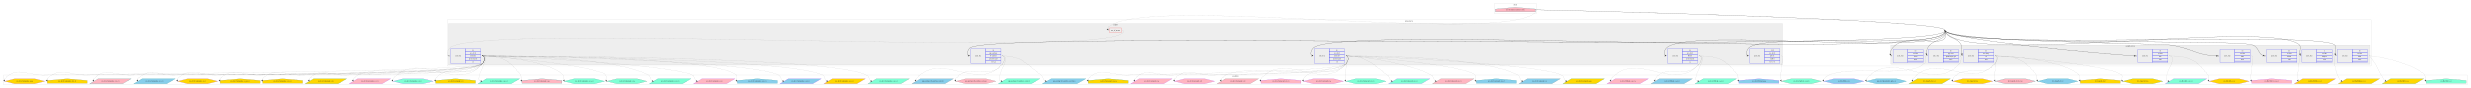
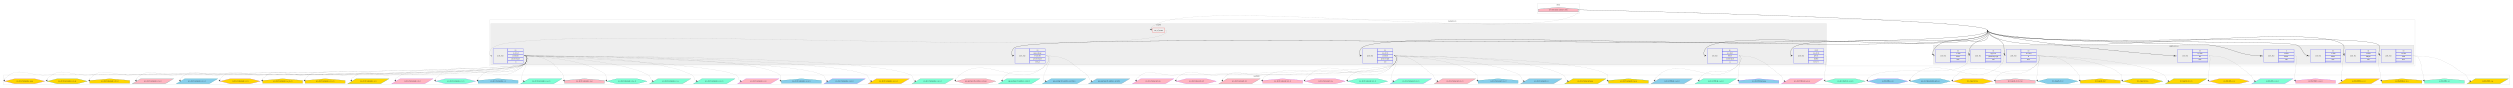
node "sys-devel/automake-1.9.6-r4": added
node "sys-devel/automake-1.15": fillcolor gold -> skyblue
node "sys-devel/automake-1.13.4": shape hexagon -> parallelogram
node "dev-lang/tk-8.5.17-r100": shape hexagon -> house
node "x11-libs/libXpm-3.5.12": shape parallelogram -> house
